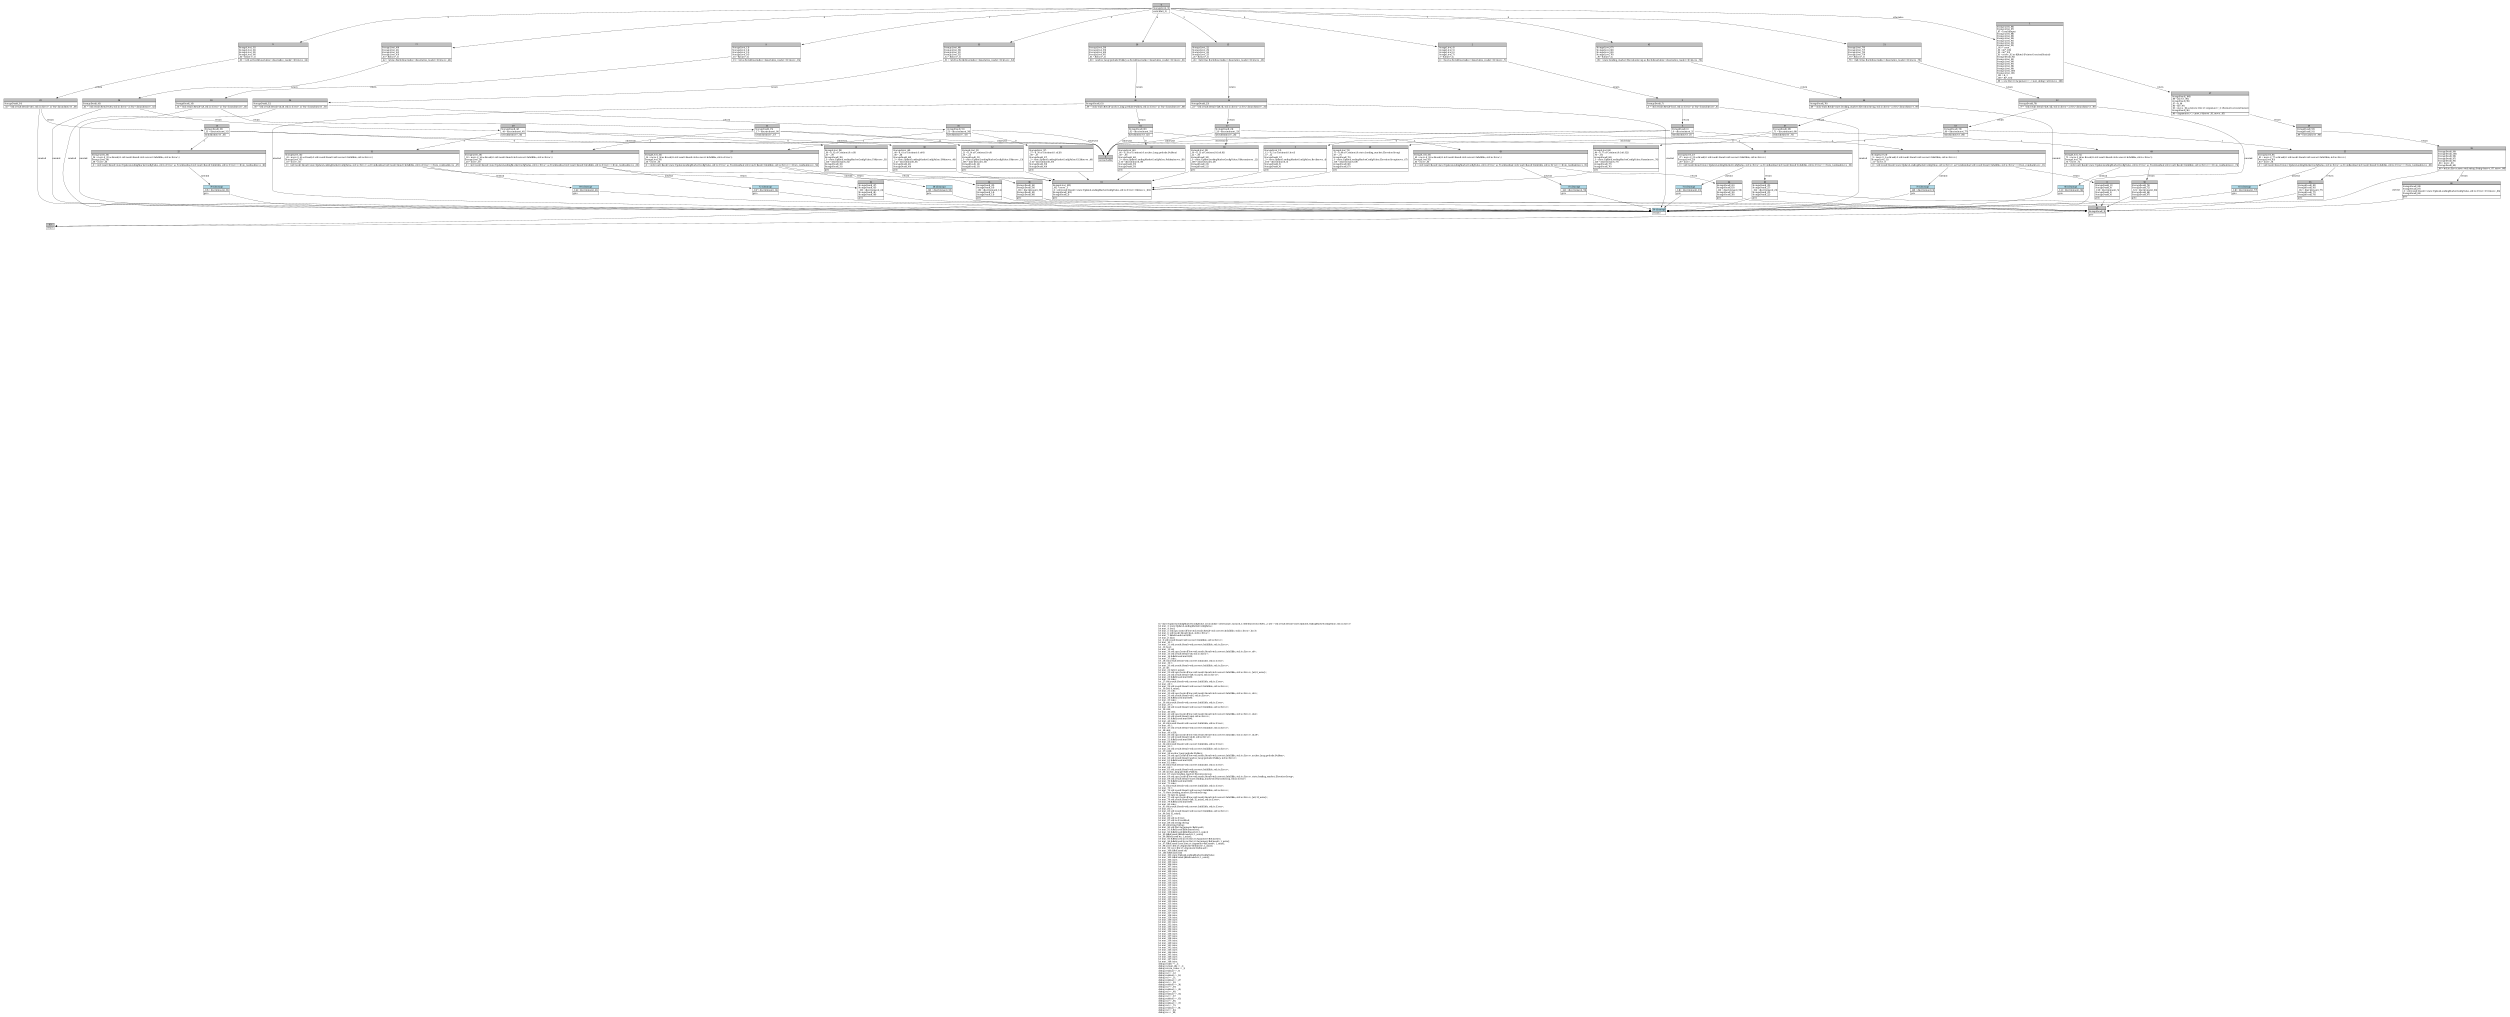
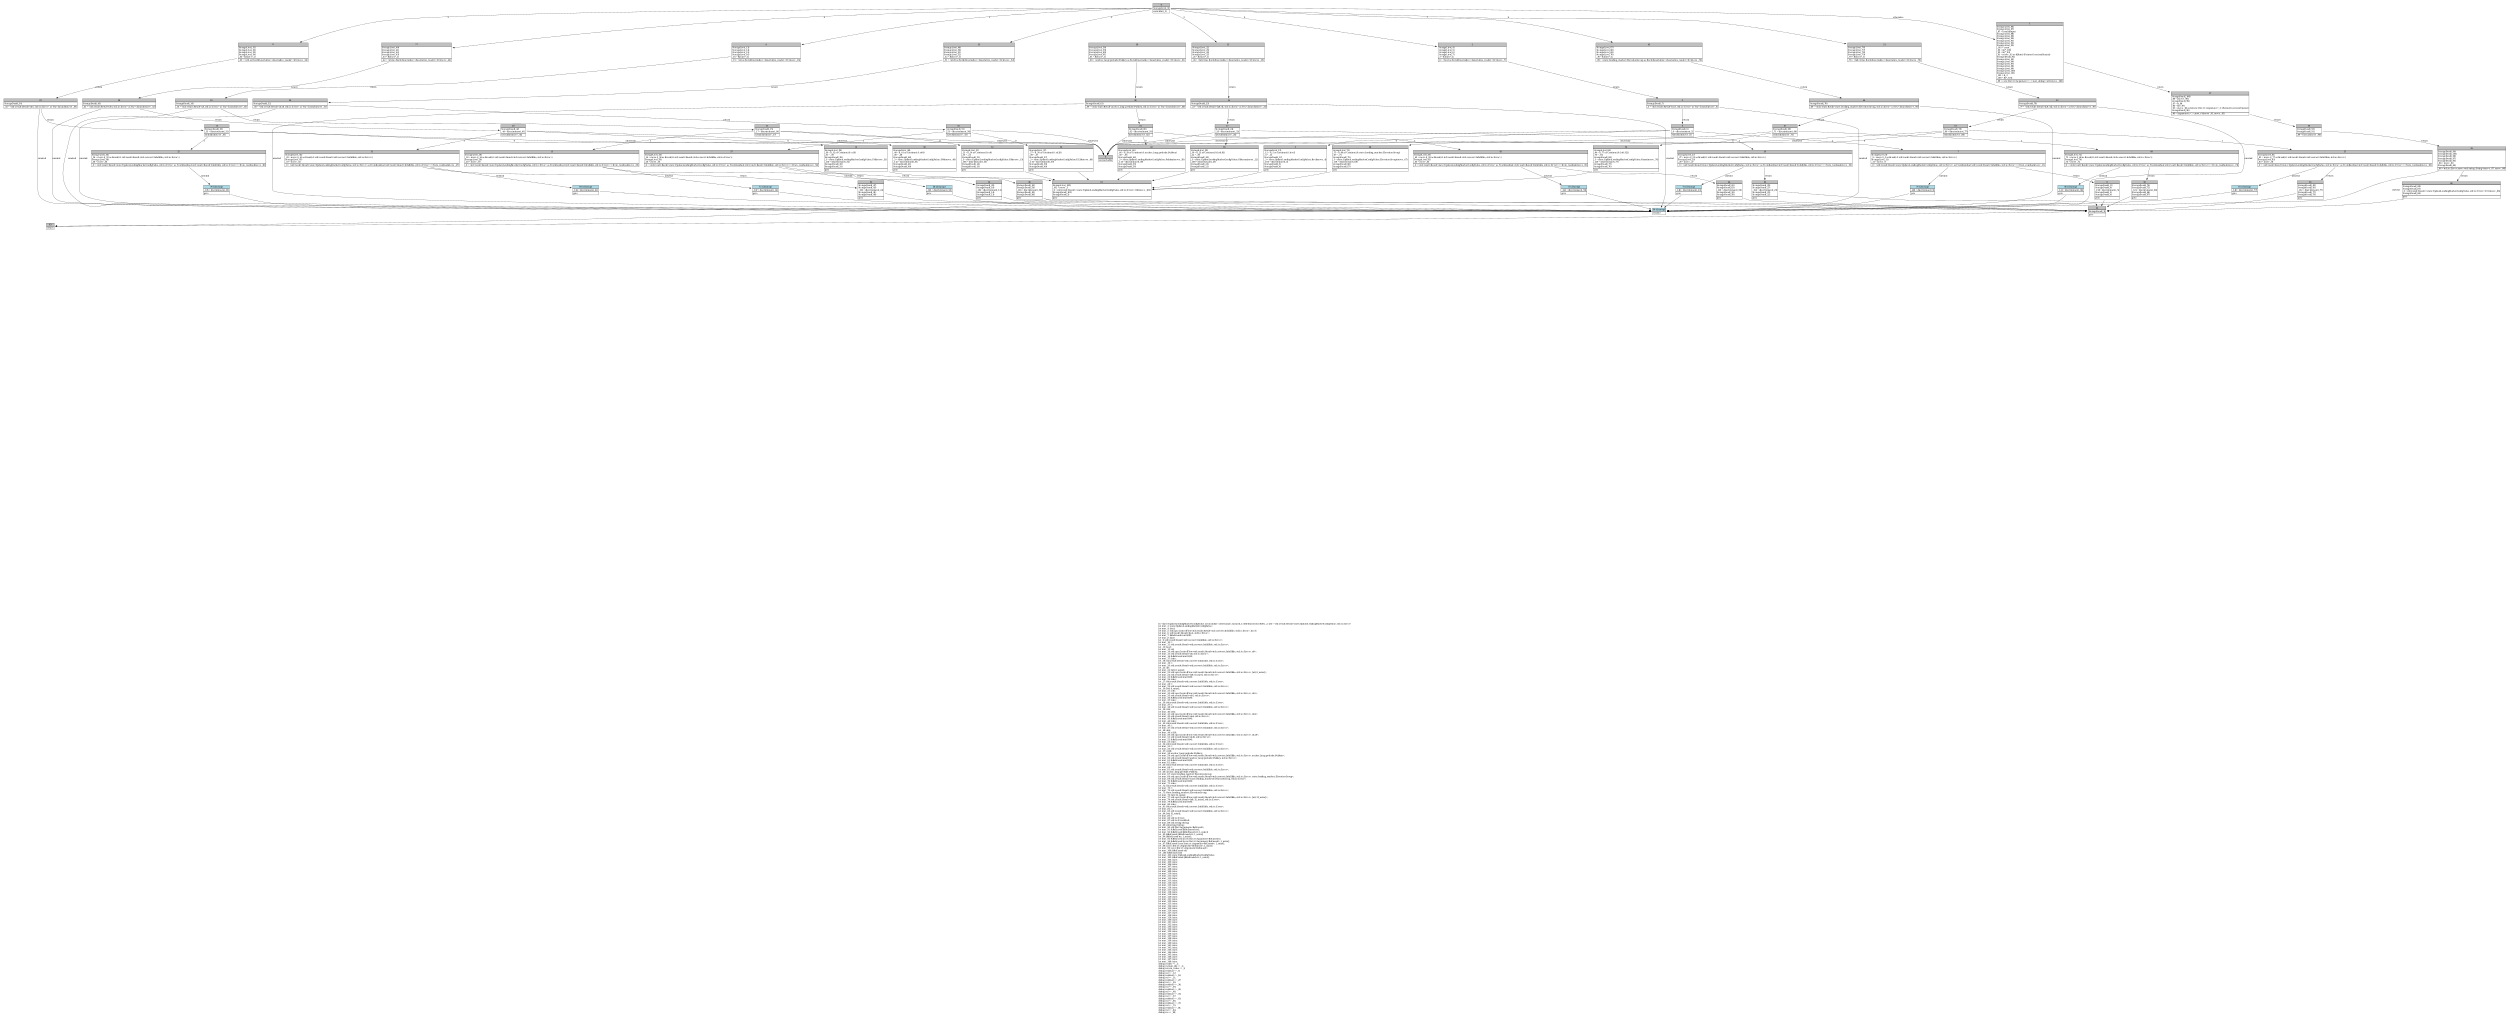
edge "0" -> "39": removed, label "6"
edge "53" -> "6": added, label "otherwise"
edge "30" -> "61": removed
edge "20" -> "64 (cleanup)": now "66 (cleanup)" -> "64 (cleanup)"
